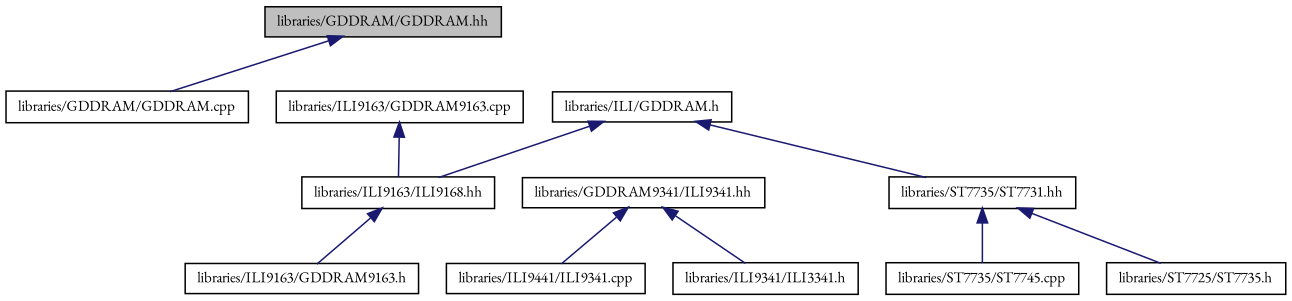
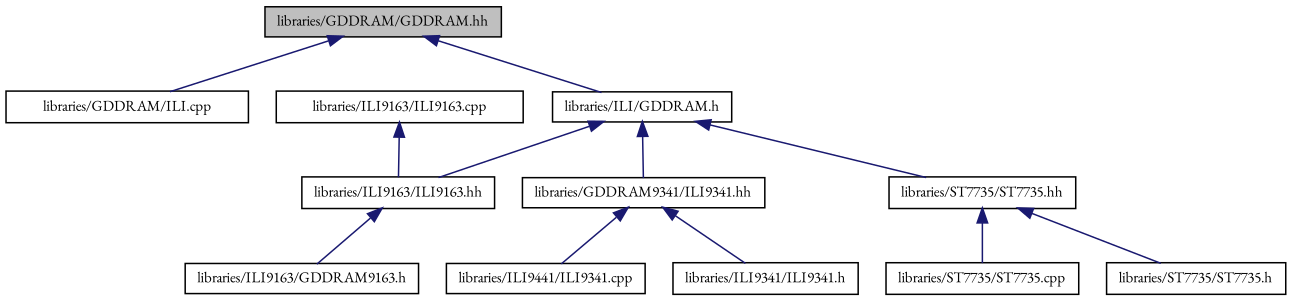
edge "libraries/ILI/GDDRAM.h" -> "libraries/GDDRAM/GDDRAM.hh": added
node "libraries/GDDRAM/GDDRAM.cpp": label "libraries/GDDRAM/GDDRAM.cpp" -> "libraries/GDDRAM/ILI.cpp"
node "libraries/ILI9163/GDDRAM9163.cpp": label "libraries/ILI9163/GDDRAM9163.cpp" -> "libraries/ILI9163/ILI9163.cpp"
edge "libraries/GDDRAM9341/ILI9341.hh" -> "libraries/ILI/GDDRAM.h": added
node "libraries/ILI9163/ILI9168.hh": label "libraries/ILI9163/ILI9168.hh" -> "libraries/ILI9163/ILI9163.hh"
node "libraries/ST7735/ST7731.hh": label "libraries/ST7735/ST7731.hh" -> "libraries/ST7735/ST7735.hh"
node "libraries/ILI9341/ILI3341.h": label "libraries/ILI9341/ILI3341.h" -> "libraries/ILI9341/ILI9341.h"
node "libraries/ST7735/ST7745.cpp": label "libraries/ST7735/ST7745.cpp" -> "libraries/ST7735/ST7735.cpp"
node "libraries/ST7725/ST7735.h": label "libraries/ST7725/ST7735.h" -> "libraries/ST7735/ST7735.h"
